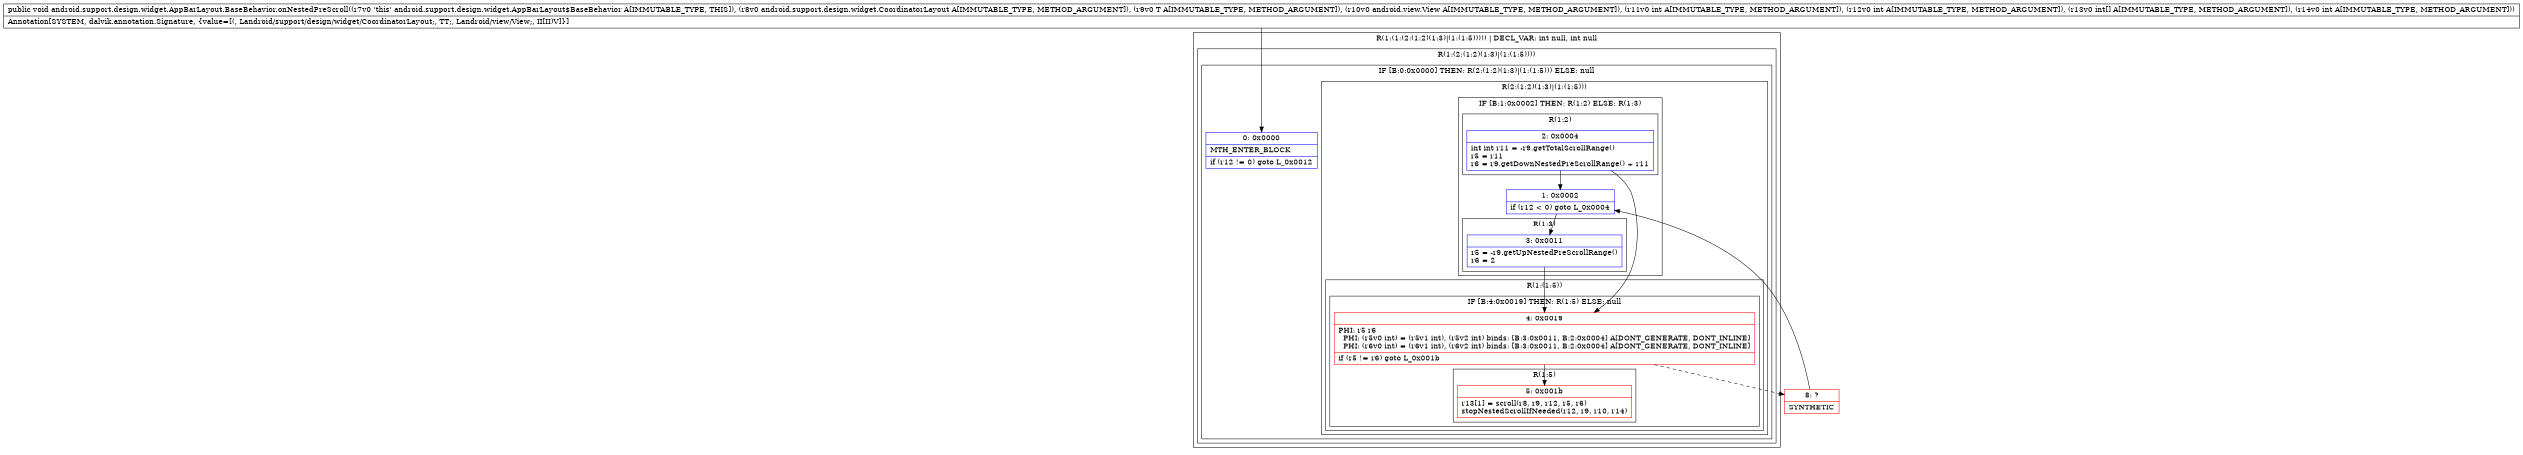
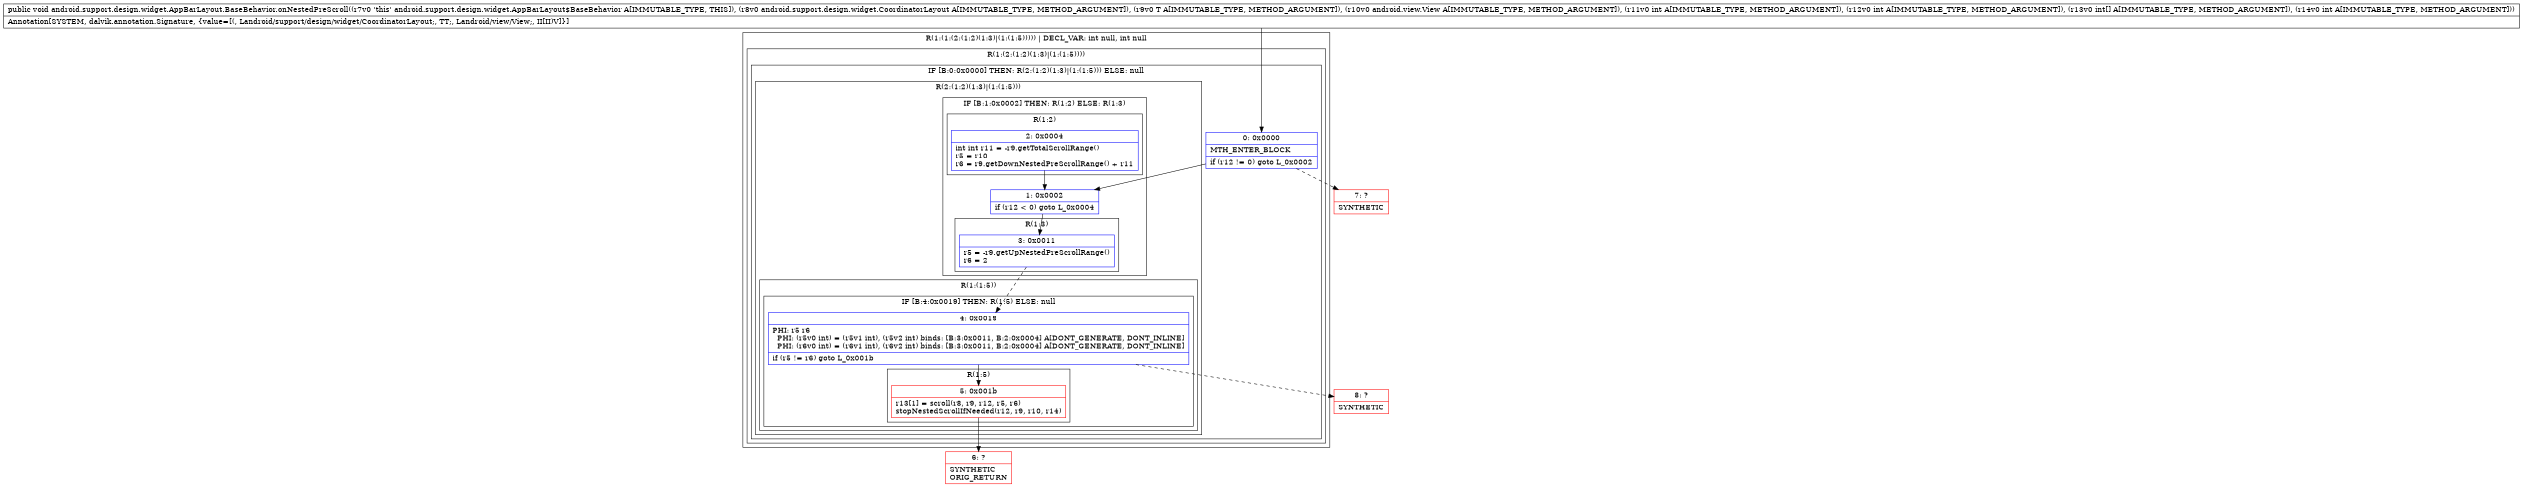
node "2: 0x0004": text "r5 = r11" -> "r5 = r10"
node "0: 0x0000": text "if (r12 != 0) goto L_0x0012" -> "if (r12 != 0) goto L_0x0002"
node "7: ?": added
edge "2: 0x0004" -> "4: 0x0019": removed
edge "8: ?" -> "1: 0x0002": now "0: 0x0000" -> "1: 0x0002"
edge "3: 0x0011" -> "4: 0x0019": style solid -> dashed
node "4: 0x0019": color red -> blue
node "6: ?": added
